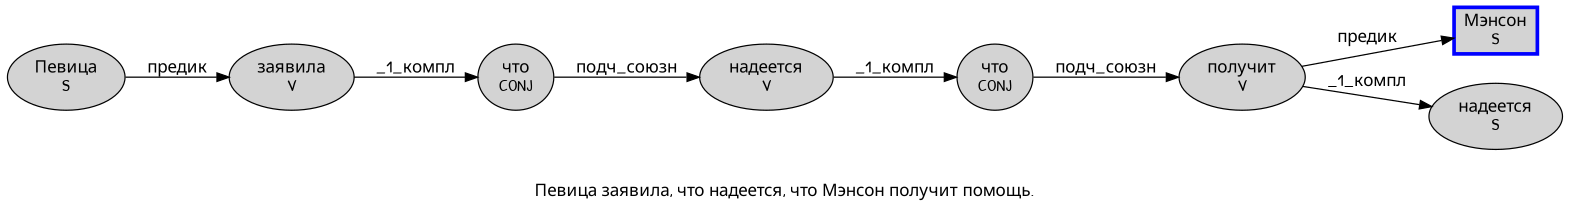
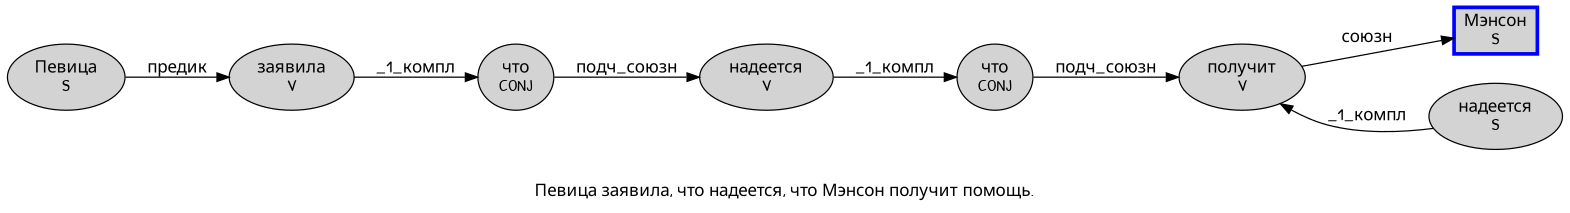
edge "получит V" -> "Мэнсон S": label "предик" -> "союзн"
edge "получит V" -> "надеется S": reversed
